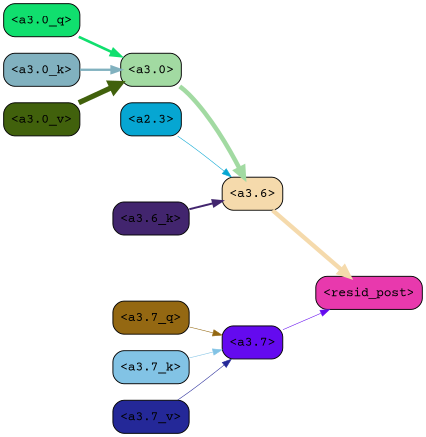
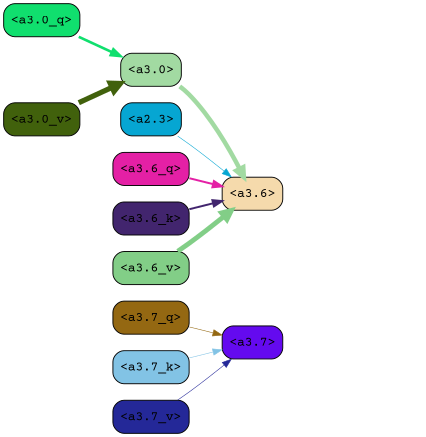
node "<a3.0_k>": removed
node "<a3.6_q>": added
node "<a3.6_v>": added
node "<resid_post>": removed
